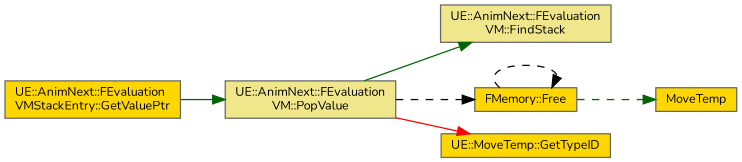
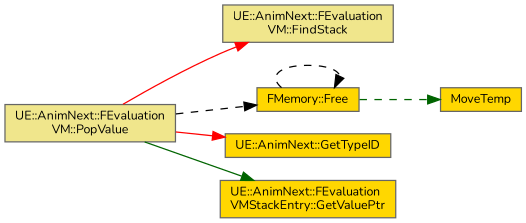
edge "UE::AnimNext::FEvaluation VM::PopValue" -> "UE::AnimNext::FEvaluation VM::FindStack": color darkgreen -> red
edge "UE::AnimNext::FEvaluation VMStackEntry::GetValuePtr" -> "UE::AnimNext::FEvaluation VM::PopValue": reversed
node "UE::MoveTemp::GetTypeID": label "UE::MoveTemp::GetTypeID" -> "UE::AnimNext::GetTypeID"
